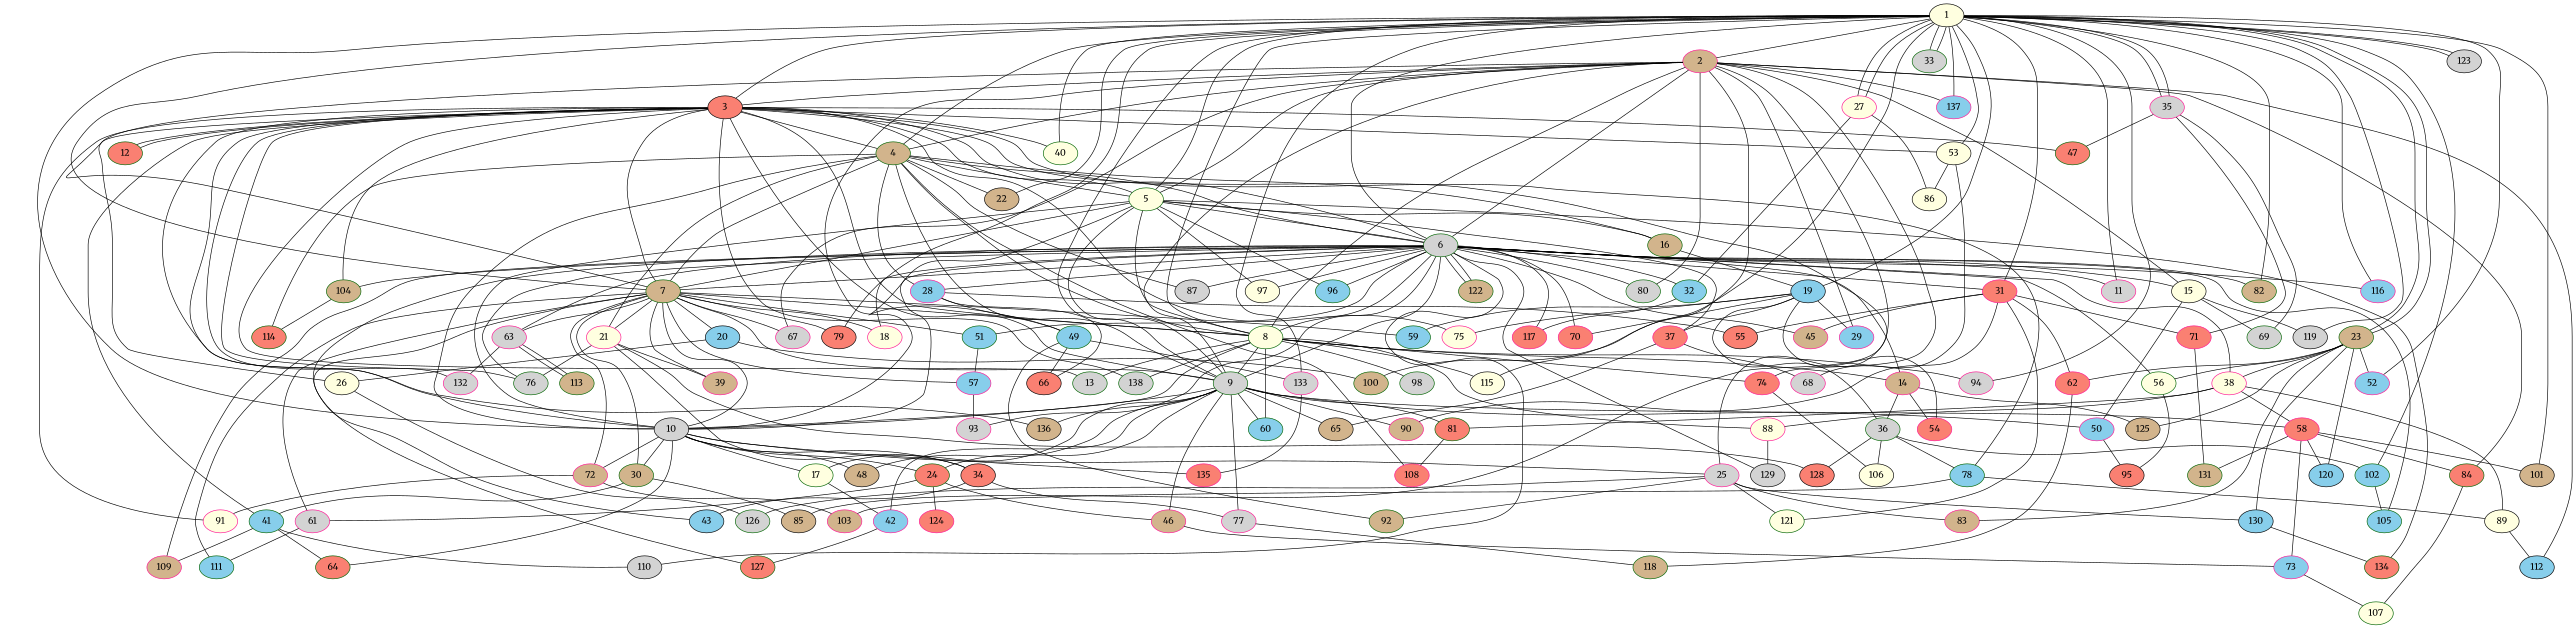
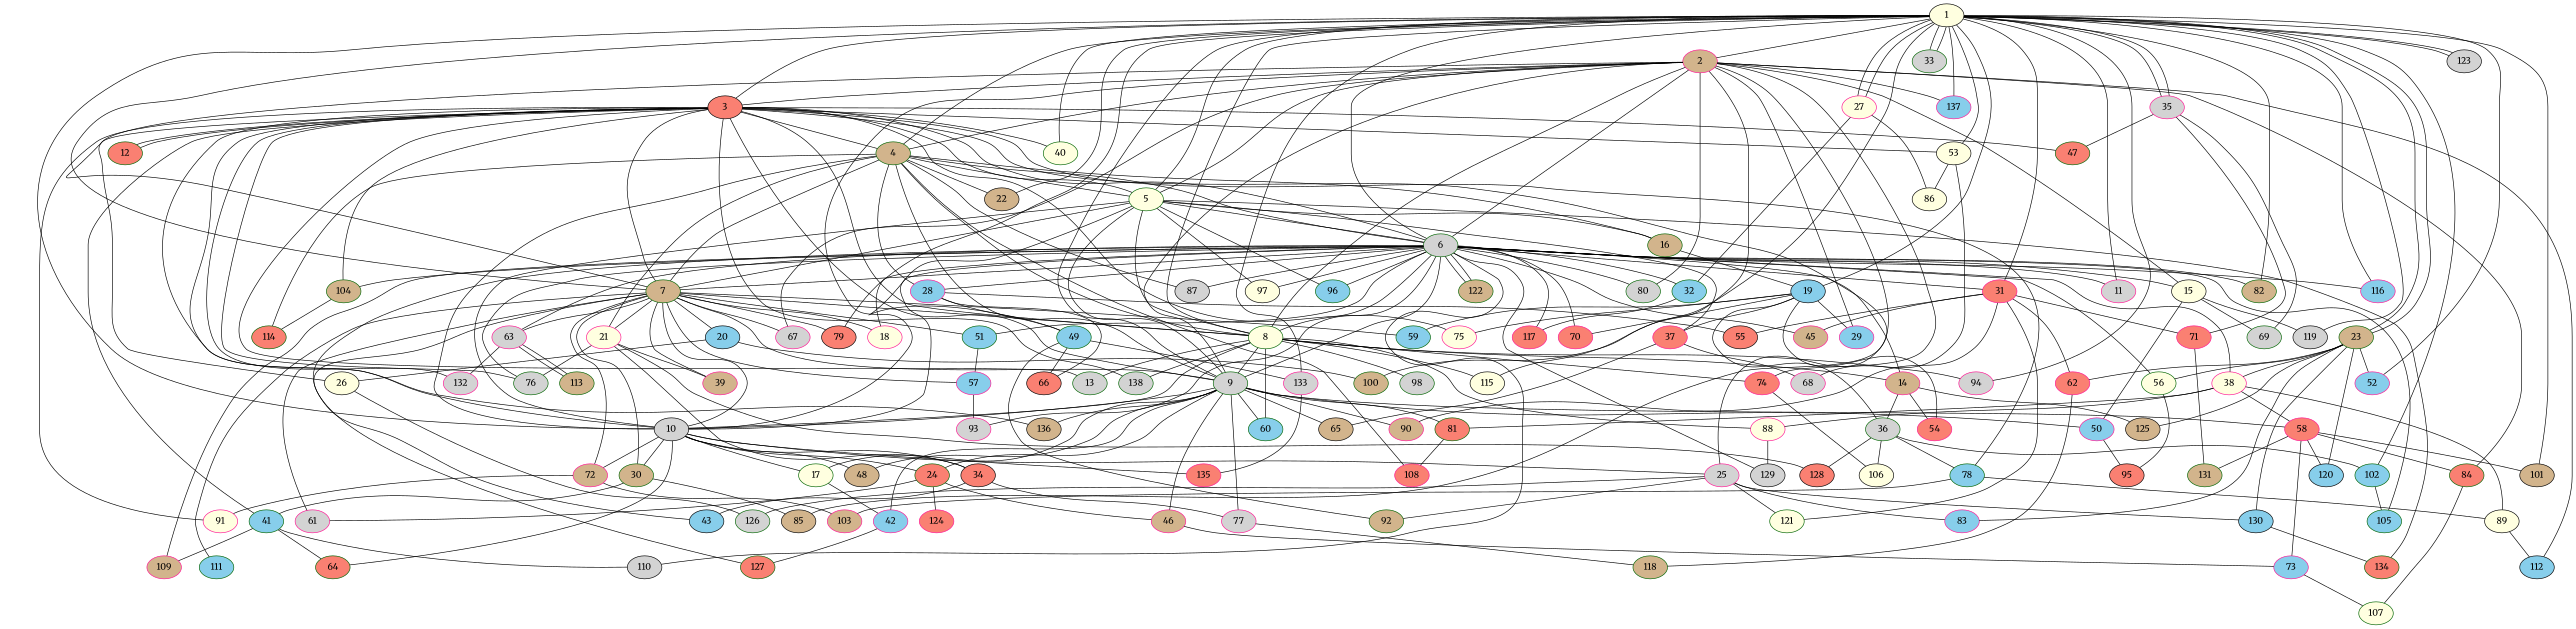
node "83": fillcolor tan -> skyblue
edge "61" -- "111": removed
